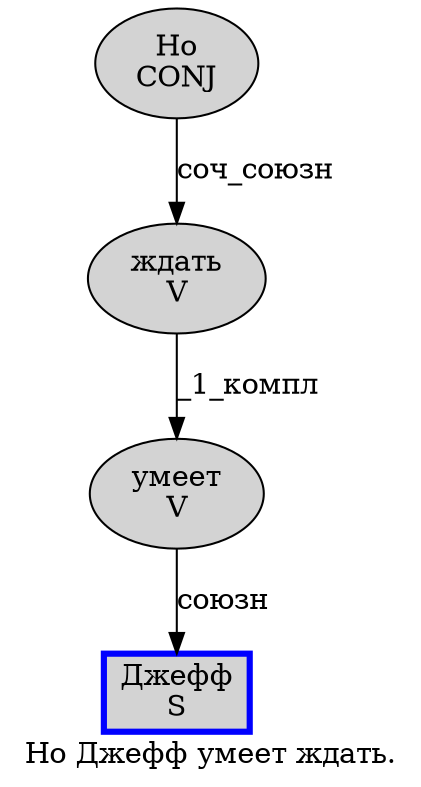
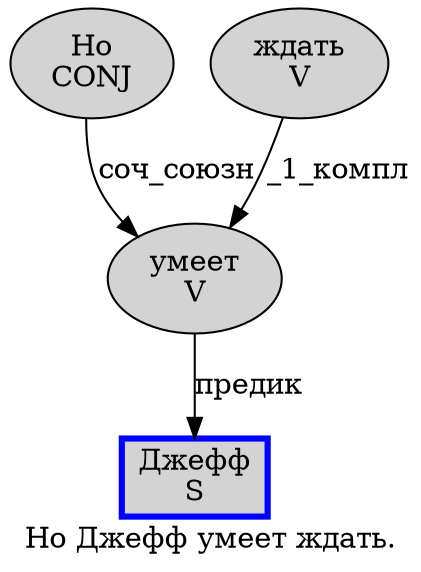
edge "Но CONJ" -> "ждать V": now "Но CONJ" -> "умеет V"
edge "умеет V" -> "Джефф S": label "союзн" -> "предик"
